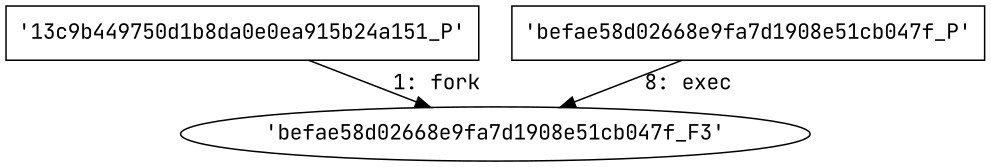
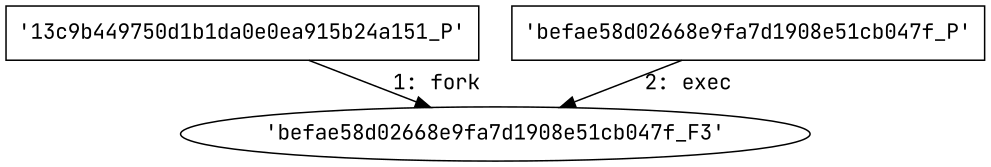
node "'13c9b449750d1b8da0e0ea915b24a151_P'": label "'13c9b449750d1b8da0e0ea915b24a151_P'" -> "'13c9b449750d1b1da0e0ea915b24a151_P'"
edge "'befae58d02668e9fa7d1908e51cb047f_P'" -> "'befae58d02668e9fa7d1908e51cb047f_F3'": label "8: exec" -> "2: exec"
